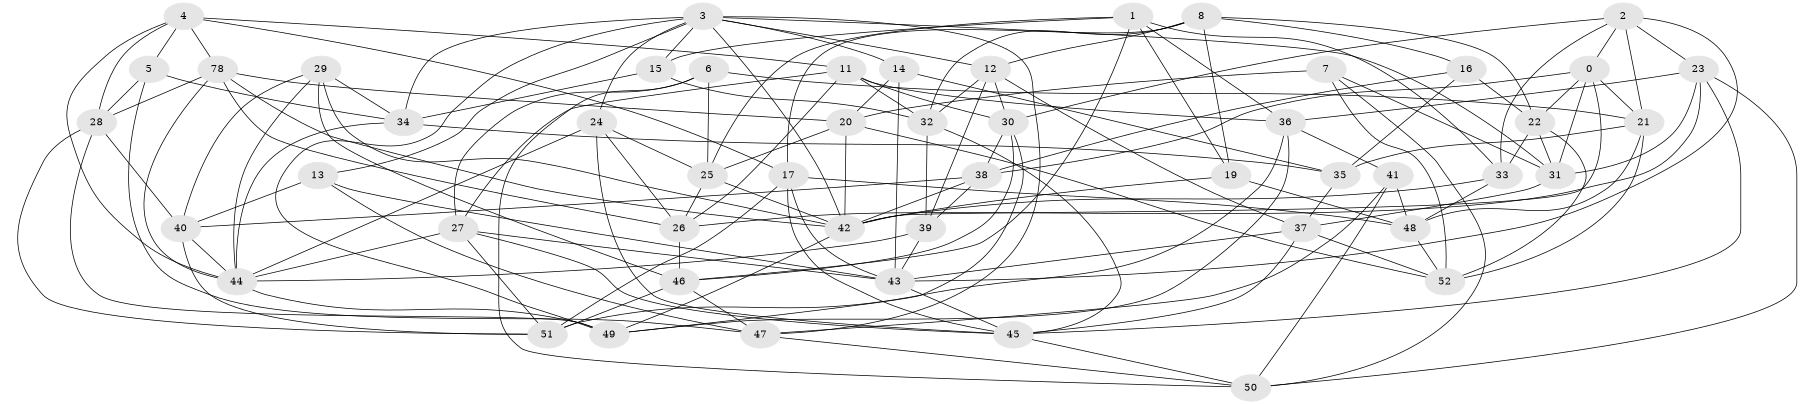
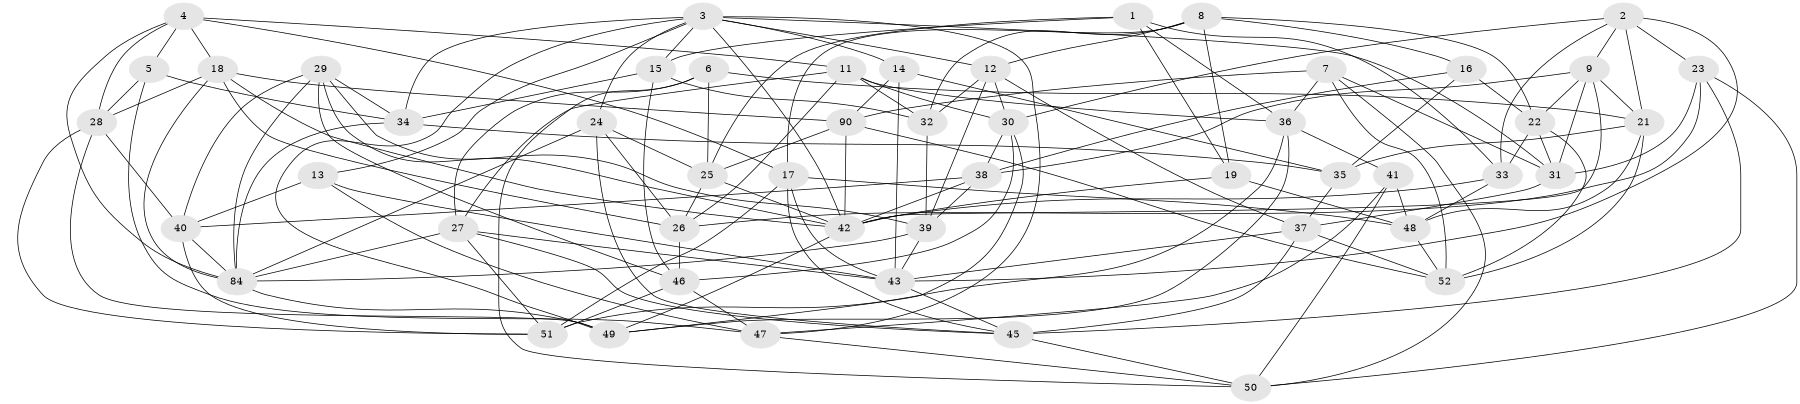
node "78": label "78" -> "18"
node "0": label "0" -> "9"
edge "23" -- "36": now "7" -- "36"
node "20": label "20" -> "90"
edge "29" -- "39": added
edge "32" -- "45": removed
edge "1" -- "46": now "15" -- "46"
node "44": label "44" -> "84"
